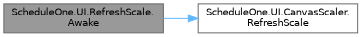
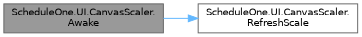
node "ScheduleOne.UI.RefreshScale. Awake": label "ScheduleOne.UI.RefreshScale. Awake" -> "ScheduleOne.UI.CanvasScaler. Awake"
